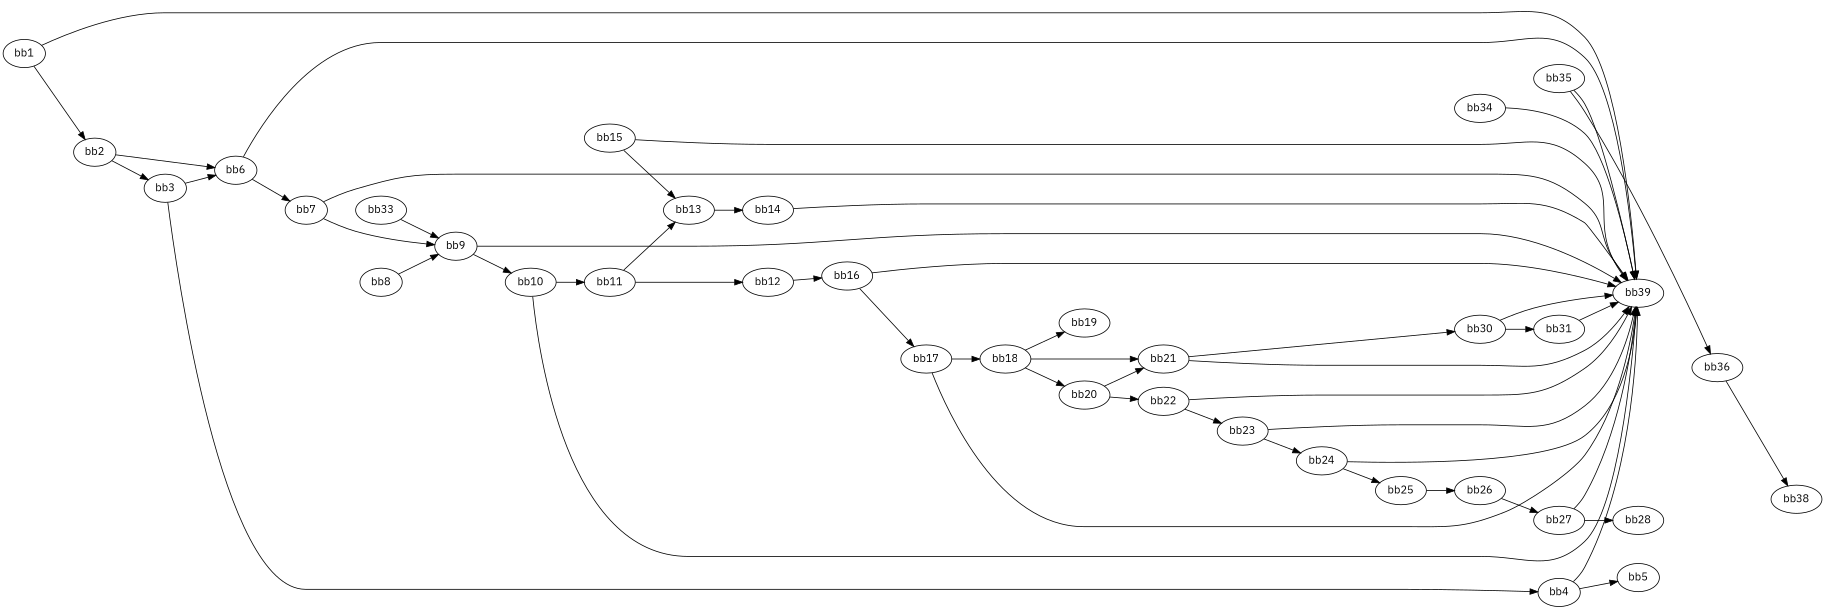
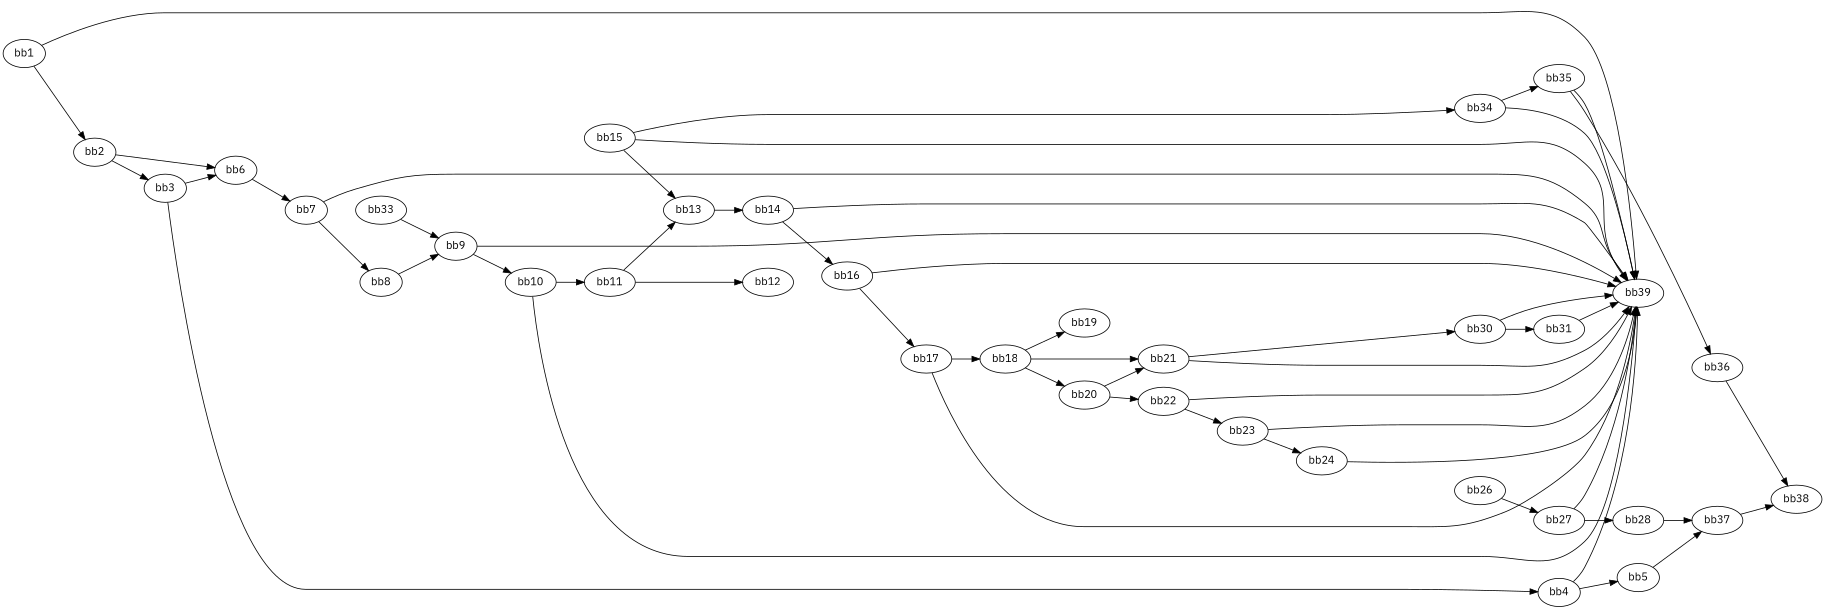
edge "bb6" -> "bb39": removed
edge "bb34" -> "bb35": added
edge "bb15" -> "bb34": added
edge "bb7" -> "bb9": now "bb7" -> "bb8"
edge "bb12" -> "bb16": now "bb14" -> "bb16"
node "bb25": removed
node "bb37": added
